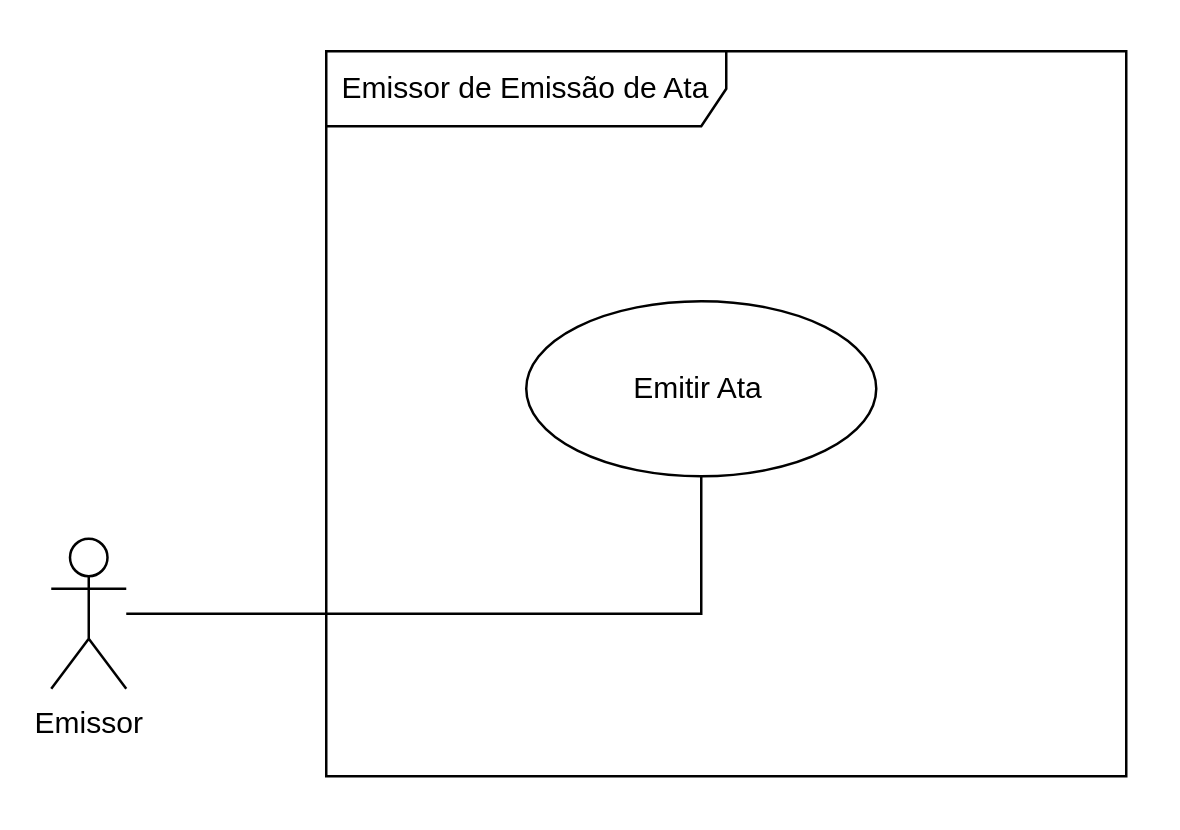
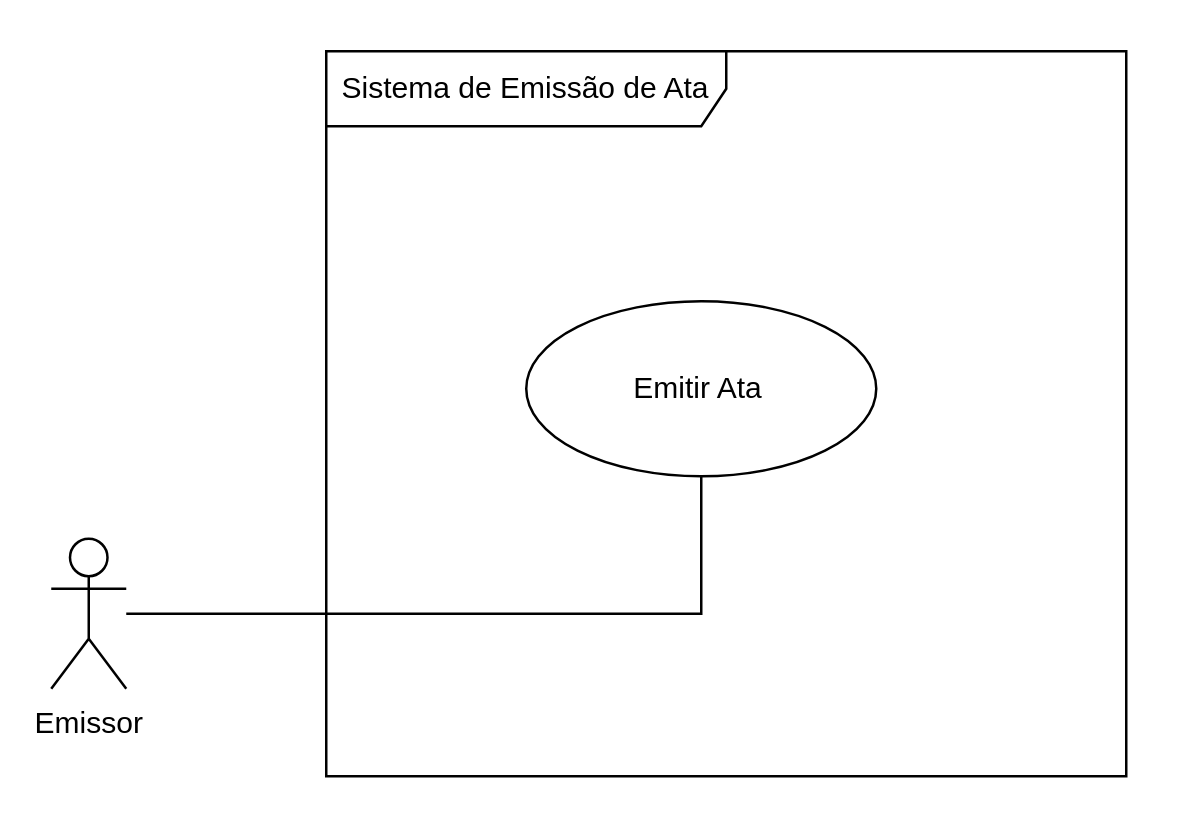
node "Emissor de Emissão de Ata": label "Emissor de Emissão de Ata" -> "Sistema de Emissão de Ata"
